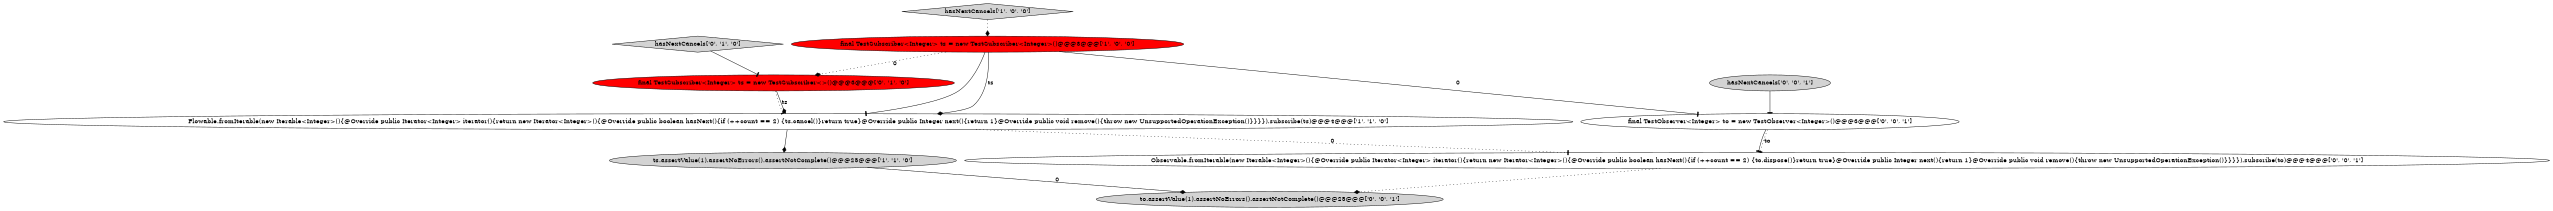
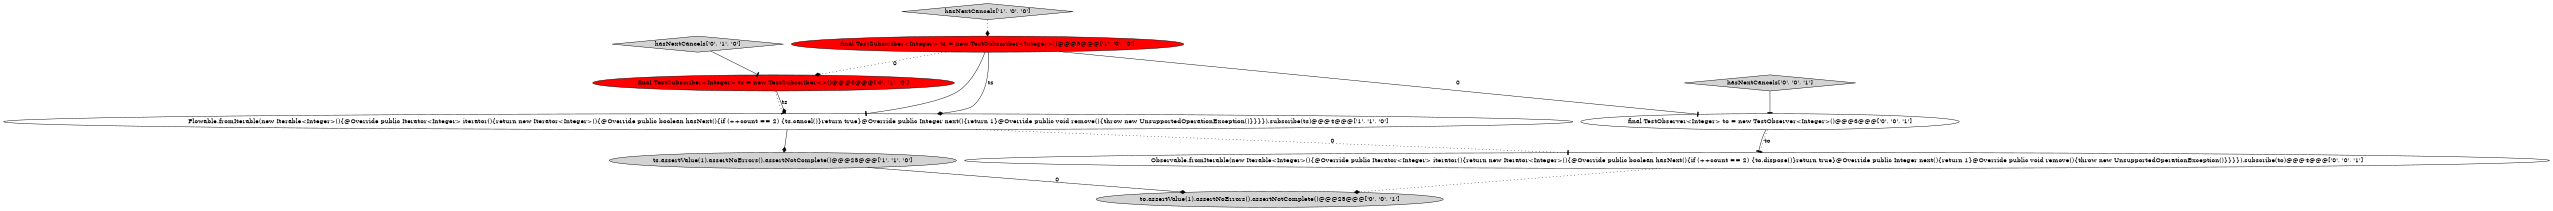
node "hasNextCancels['0', '0', '1']": shape ellipse -> diamond
